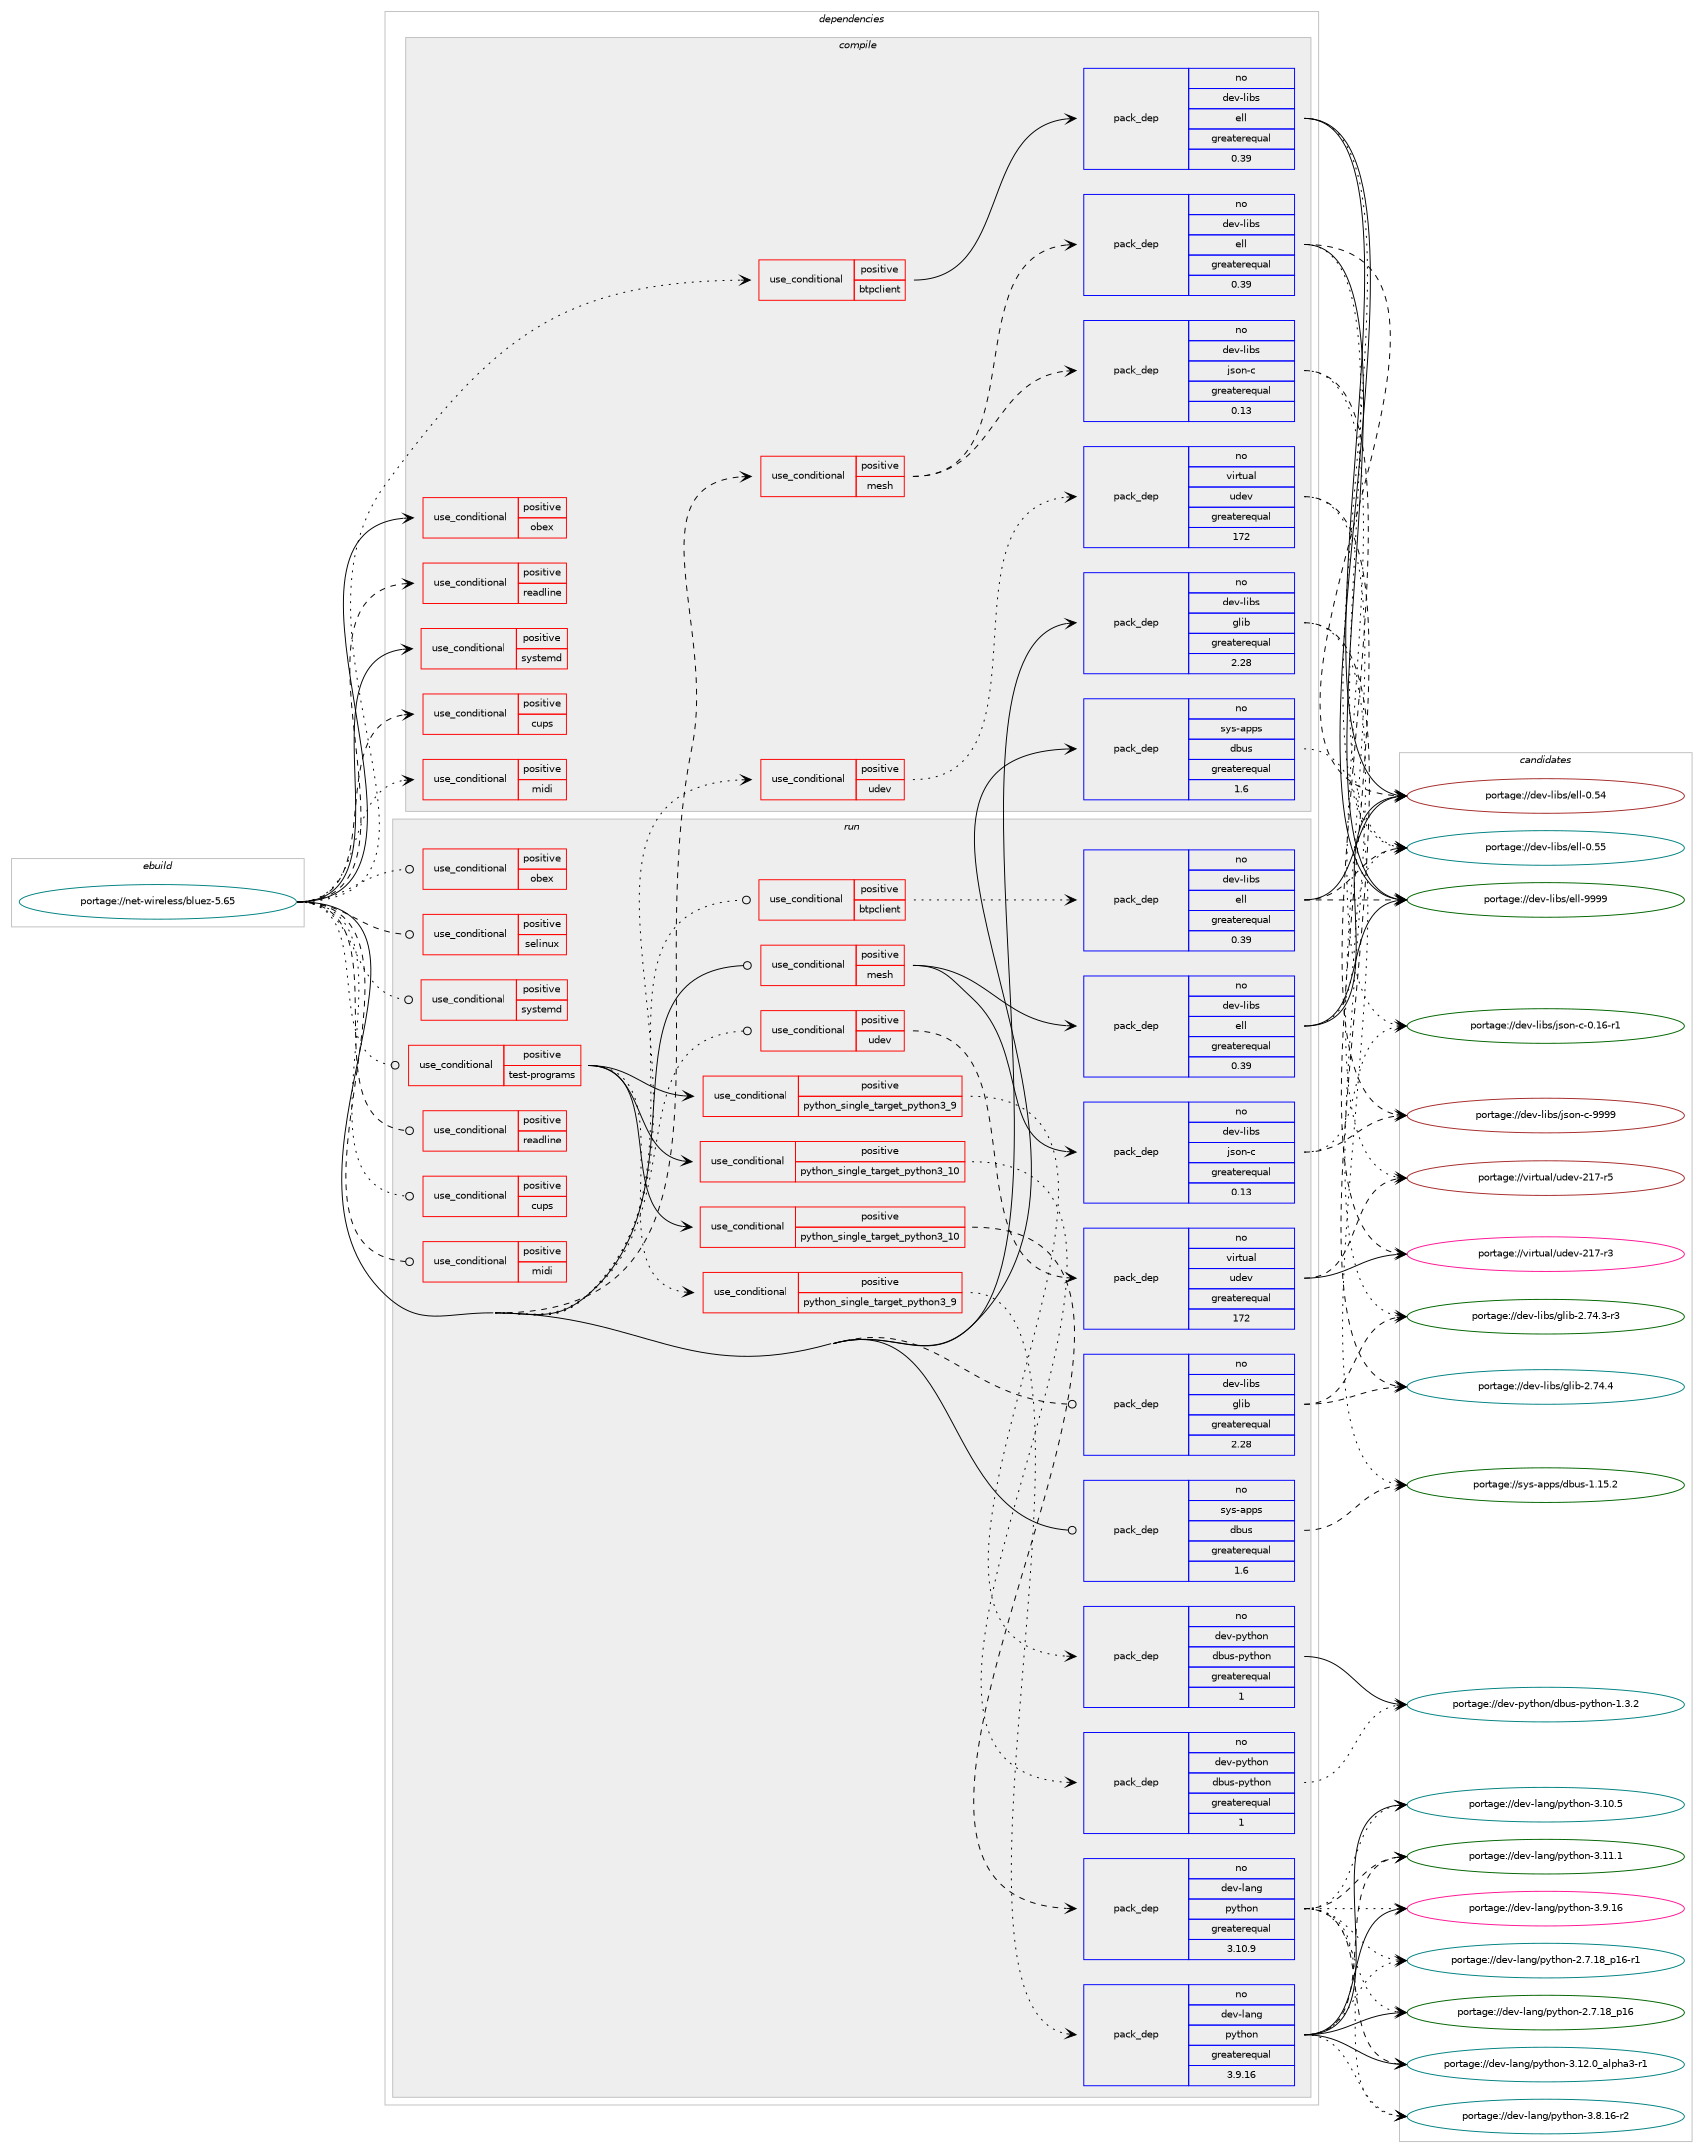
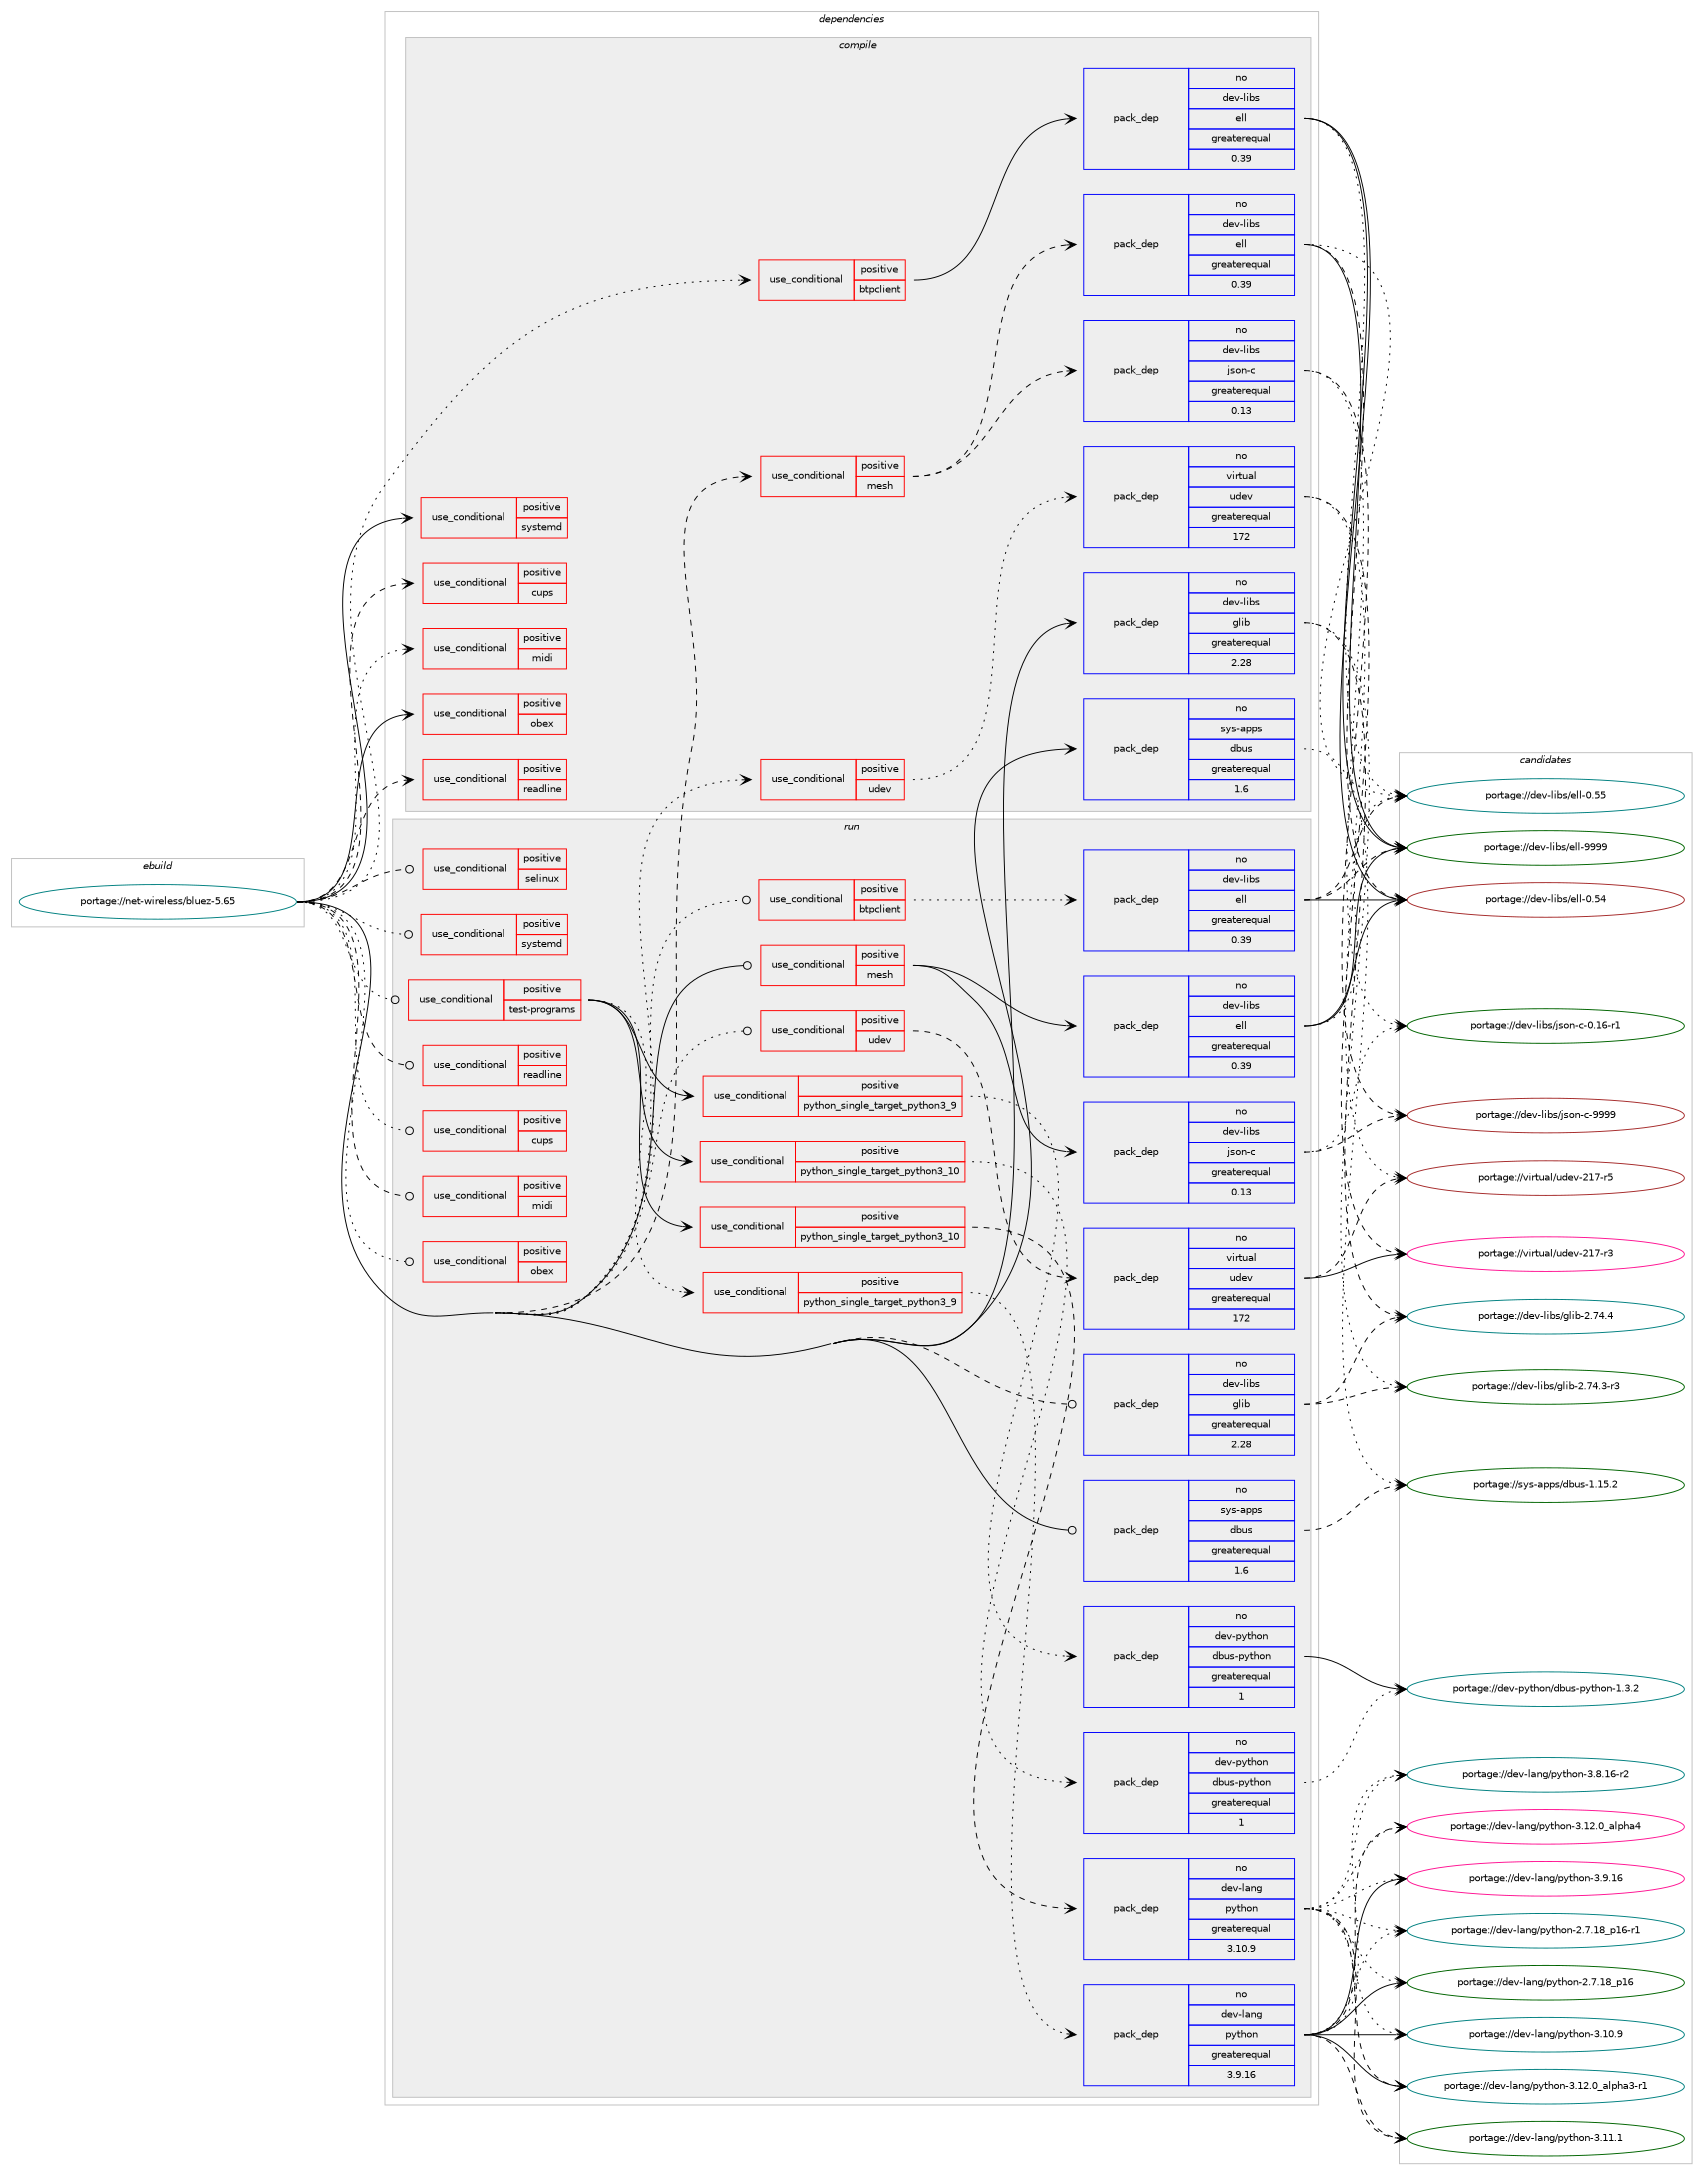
node "portage://dev-lang/python-3.10.5": label "portage://dev-lang/python-3.10.5" -> "portage://dev-lang/python-3.10.9"
node "portage://dev-lang/python-3.12.0_alpha4": added
